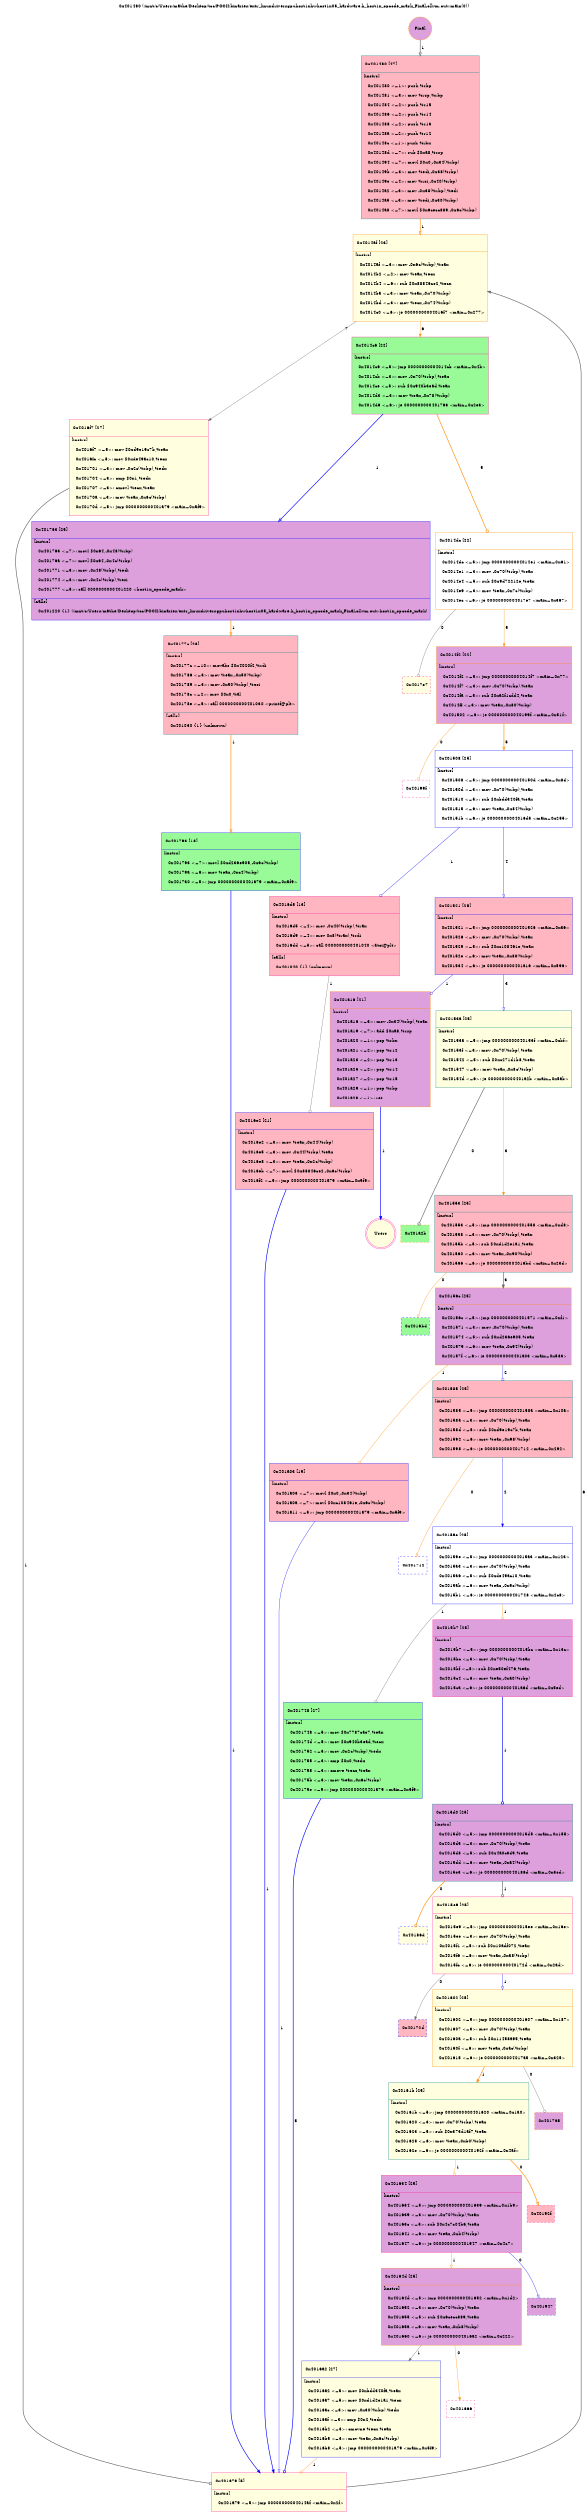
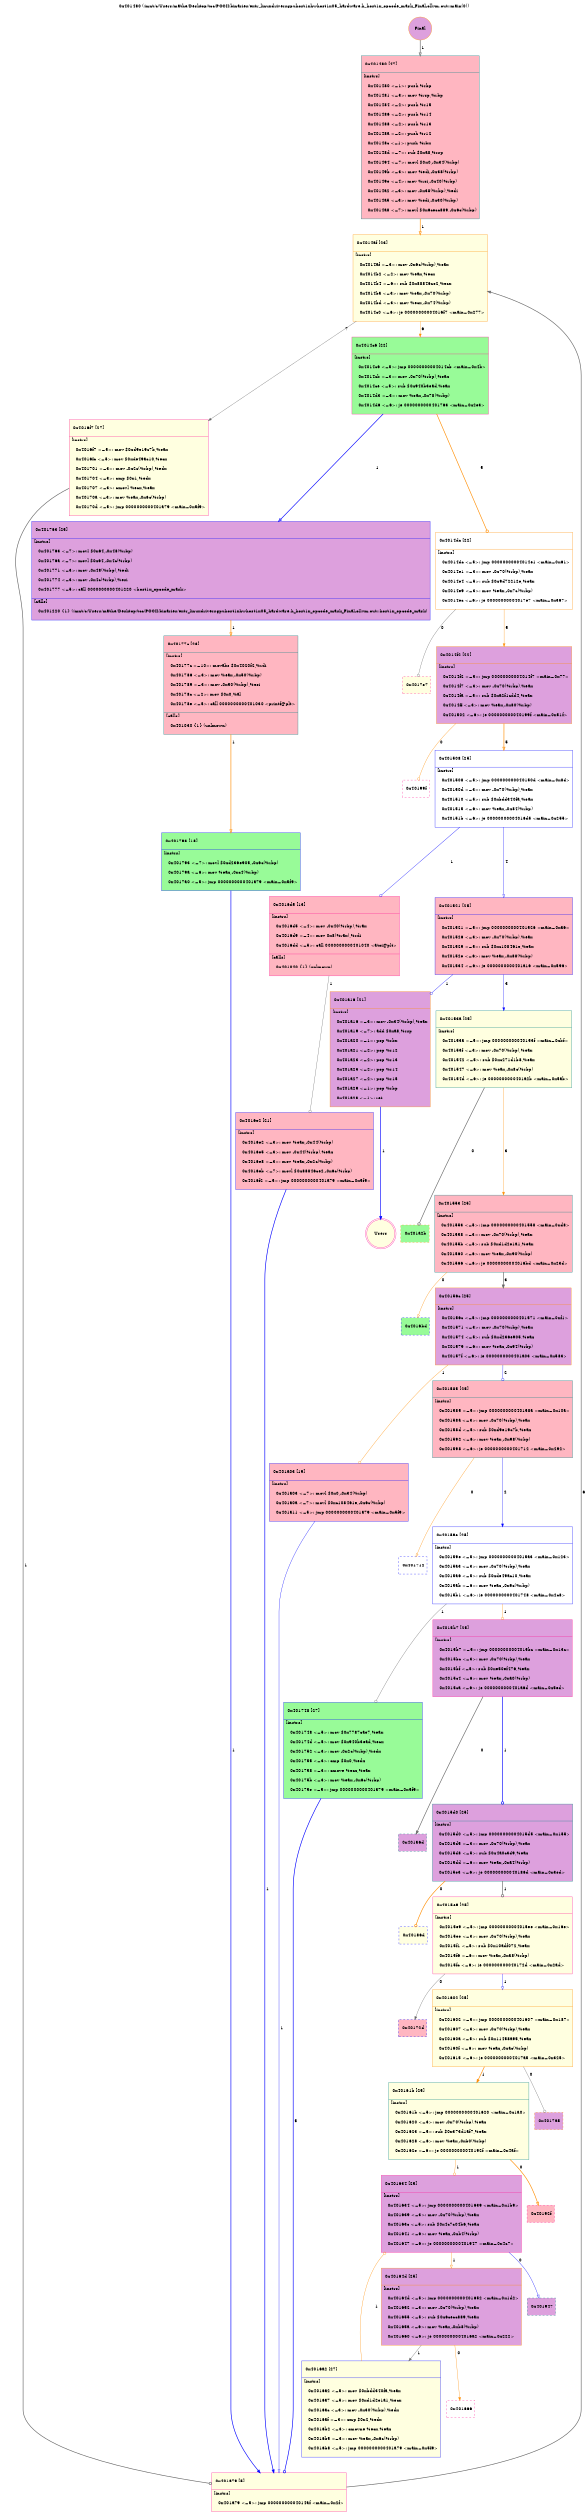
edge "0x401521 [25]" -> "0x40153a [25]": arrowhead onormal -> normal
node "0x401a6d": added
edge "0x4016a2 [27]" -> "0x401a79 [5]": now "0x4016a2 [27]" -> "0x401634 [25]"
